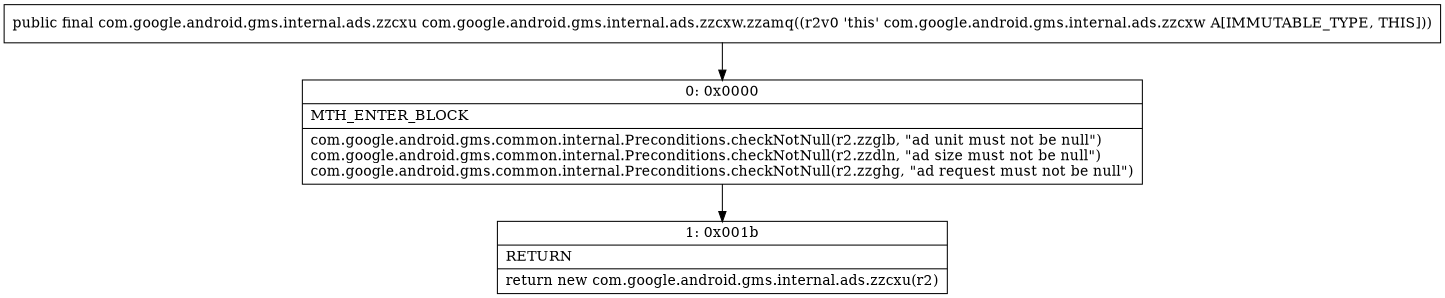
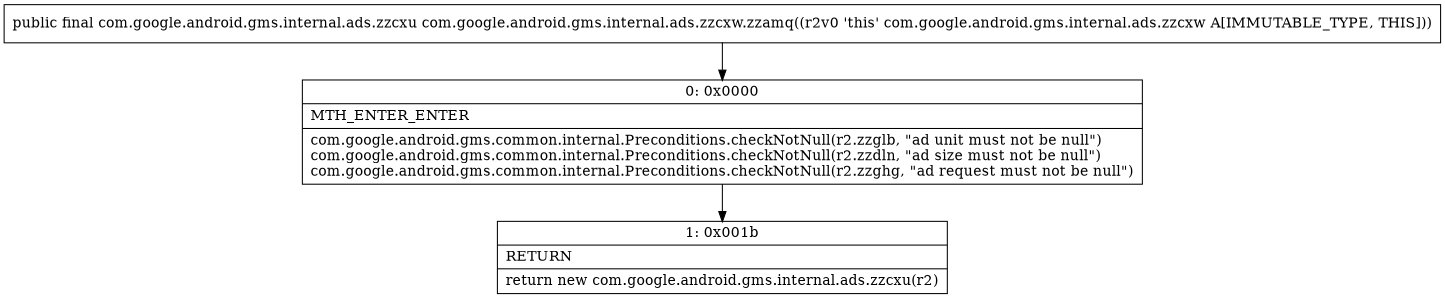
node "0: 0x0000": text "MTH_ENTER_BLOCK" -> "MTH_ENTER_ENTER"
